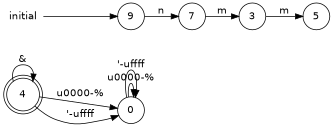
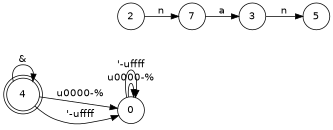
edge "7" -> "3": label "m" -> "a"
edge "3" -> "5": label "m" -> "n"
node "initial": removed
node "9": label "9" -> "2"
